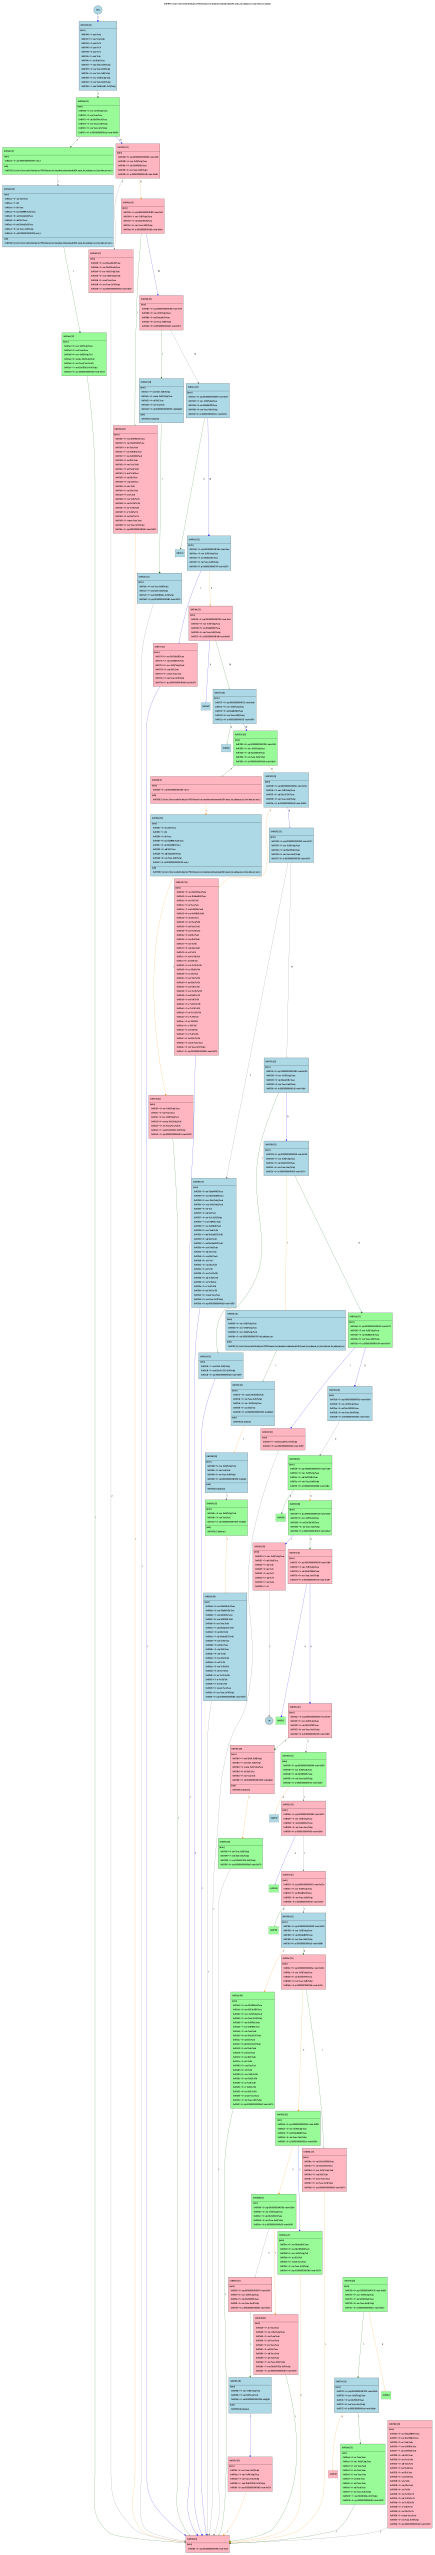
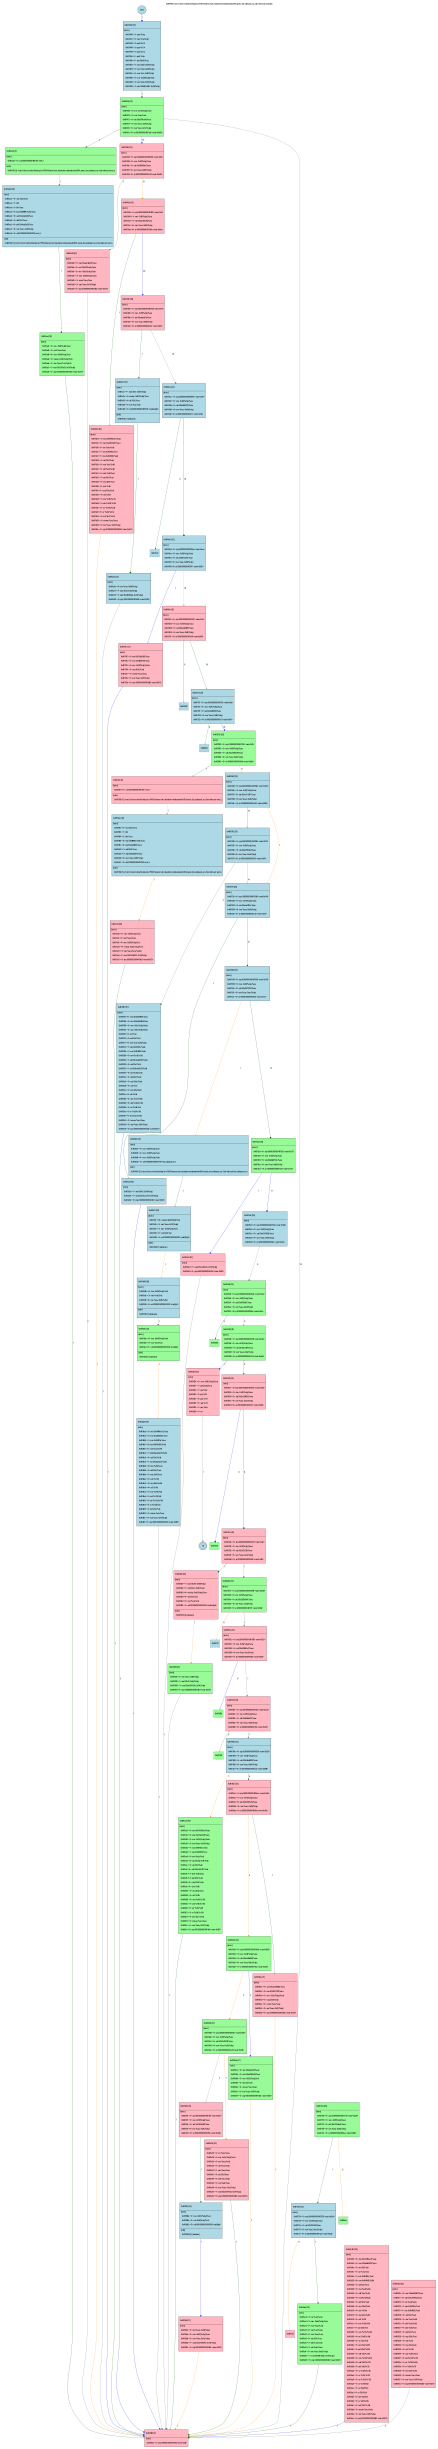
edge "0x401549 [25]" -> "0x401c40 [134]": now "0x401549 [25]" -> "0x40157b [25]"
edge "0x401db3 [5]" -> "0x40146d [23]": added, label "23"
